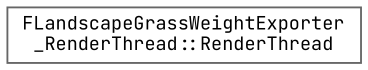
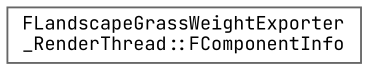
node "FLandscapeGrassWeightExporter _RenderThread::RenderThread": label "FLandscapeGrassWeightExporter _RenderThread::RenderThread" -> "FLandscapeGrassWeightExporter _RenderThread::FComponentInfo"
